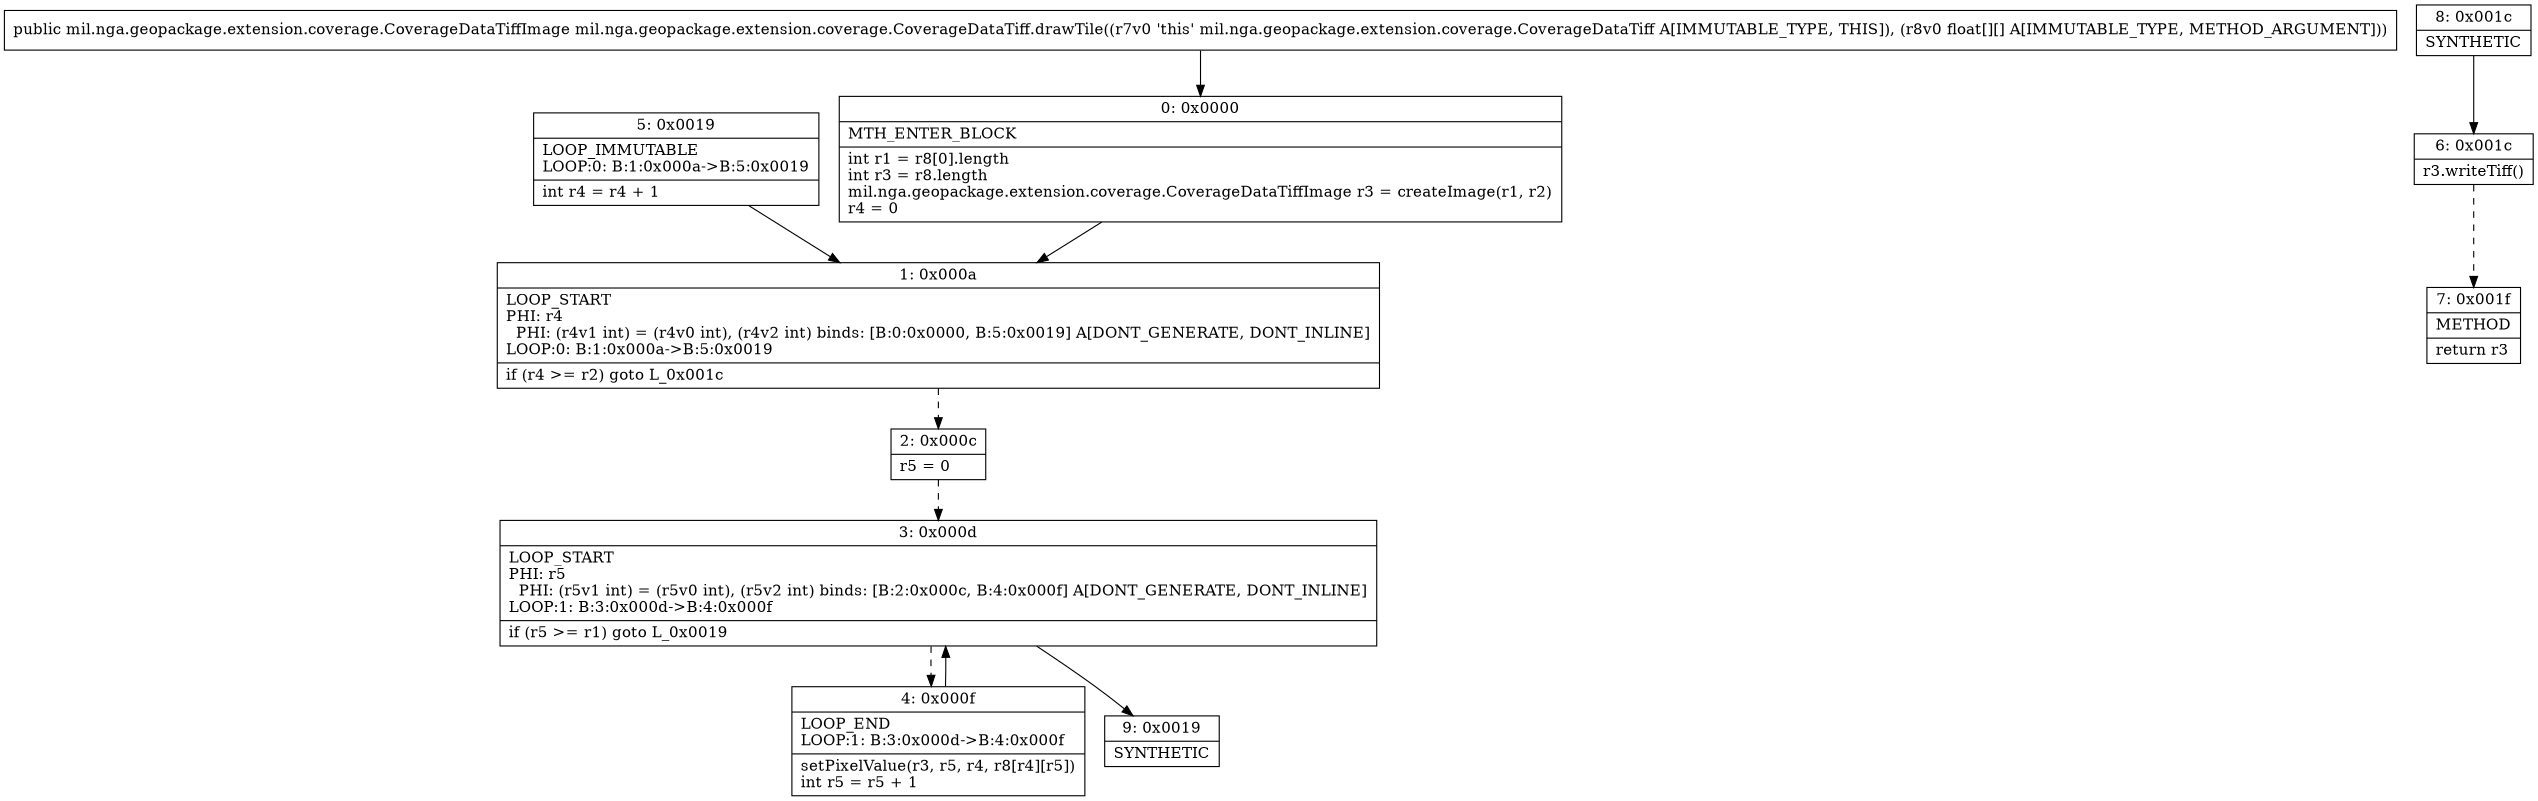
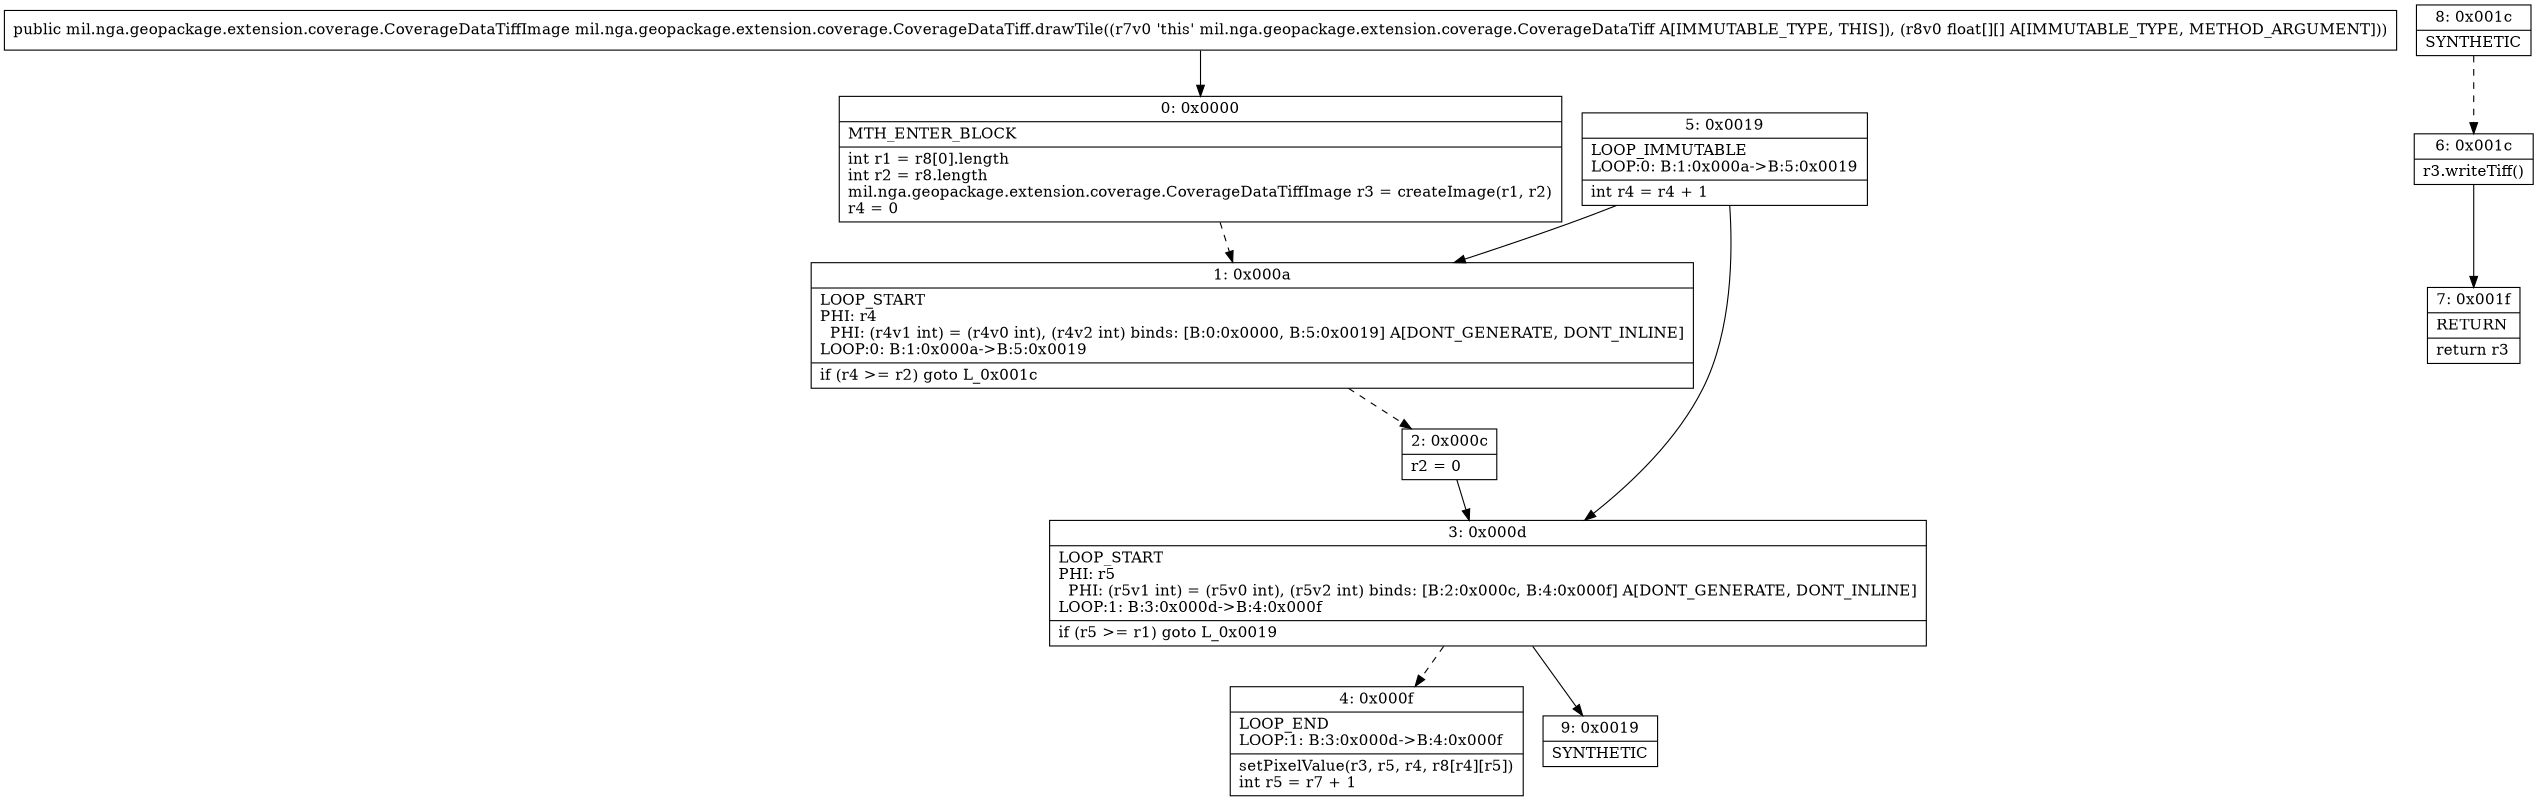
edge "8: 0x001c" -> "6: 0x001c": style solid -> dashed
node "0: 0x0000": text "int r3 = r8.length" -> "int r2 = r8.length"
edge "6: 0x001c" -> "7: 0x001f": style dashed -> solid
edge "0: 0x0000" -> "1: 0x000a": style solid -> dashed
node "7: 0x001f": text "METHOD" -> "RETURN"
node "2: 0x000c": text "r5 = 0" -> "r2 = 0"
edge "2: 0x000c" -> "3: 0x000d": style dashed -> solid
edge "4: 0x000f" -> "3: 0x000d": now "5: 0x0019" -> "3: 0x000d"
node "4: 0x000f": text "int r5 = r5 + 1" -> "int r5 = r7 + 1"
